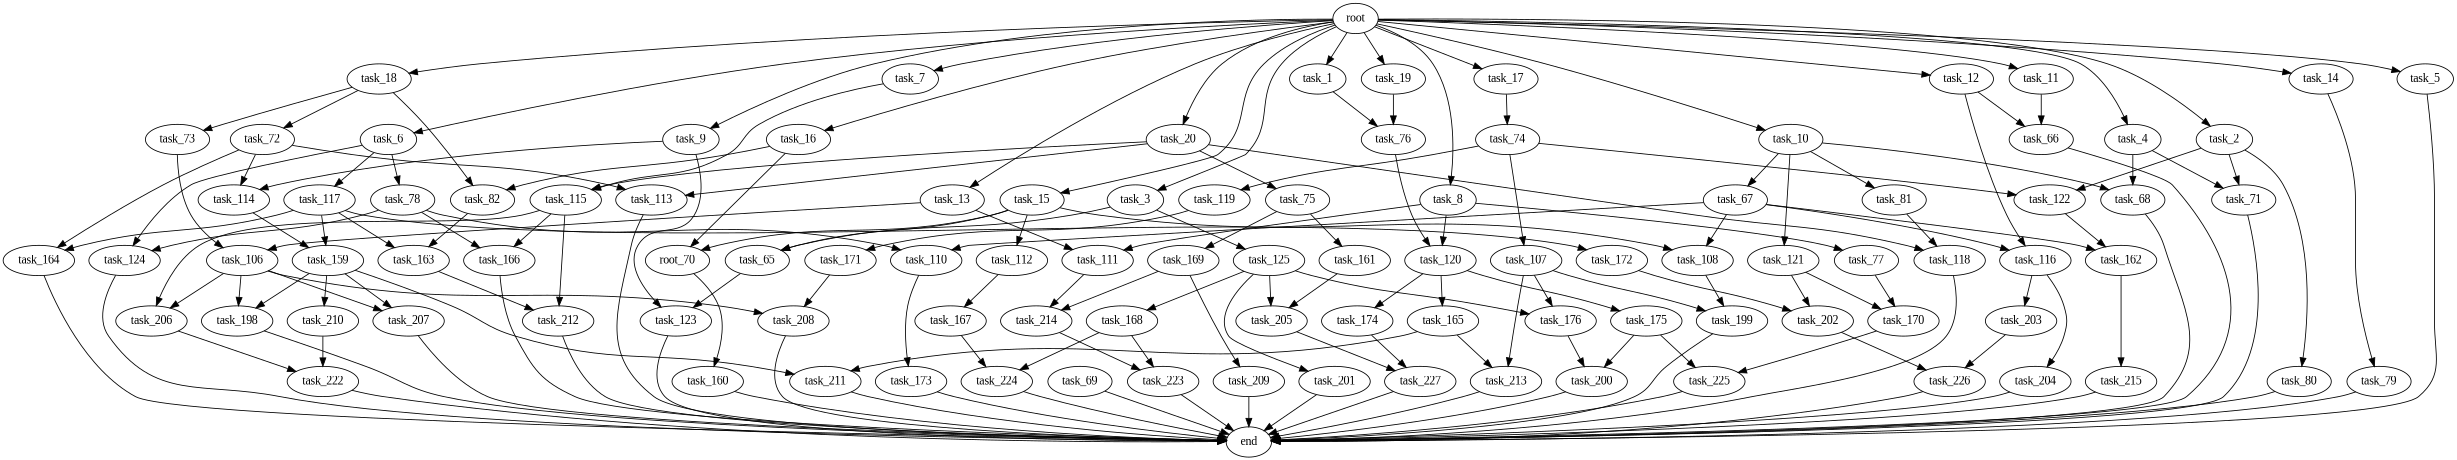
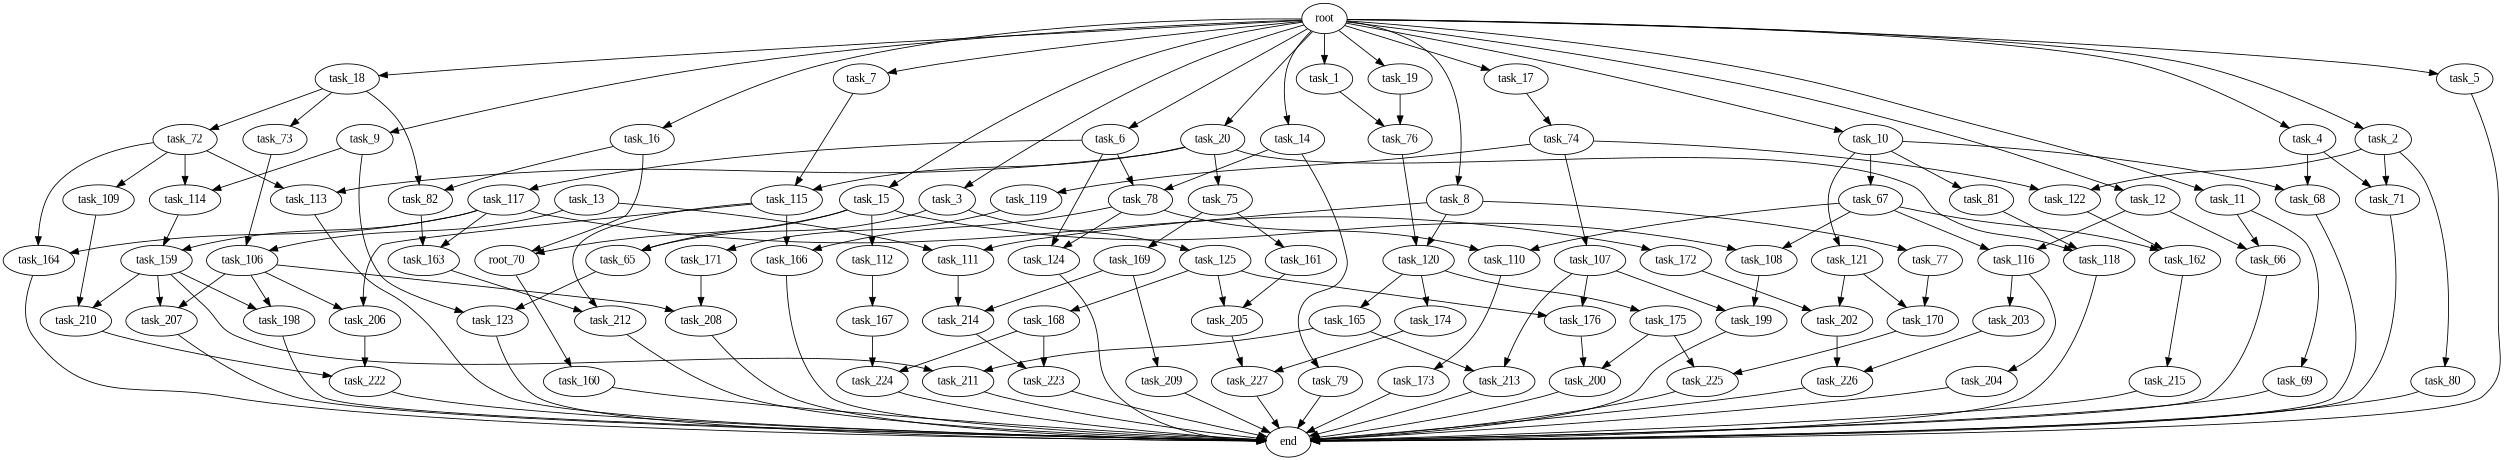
edge "root" -> "task_13": removed
edge "task_14" -> "task_78": added
node "task_109": added
edge "task_11" -> "task_69": added
node "task_201": removed
